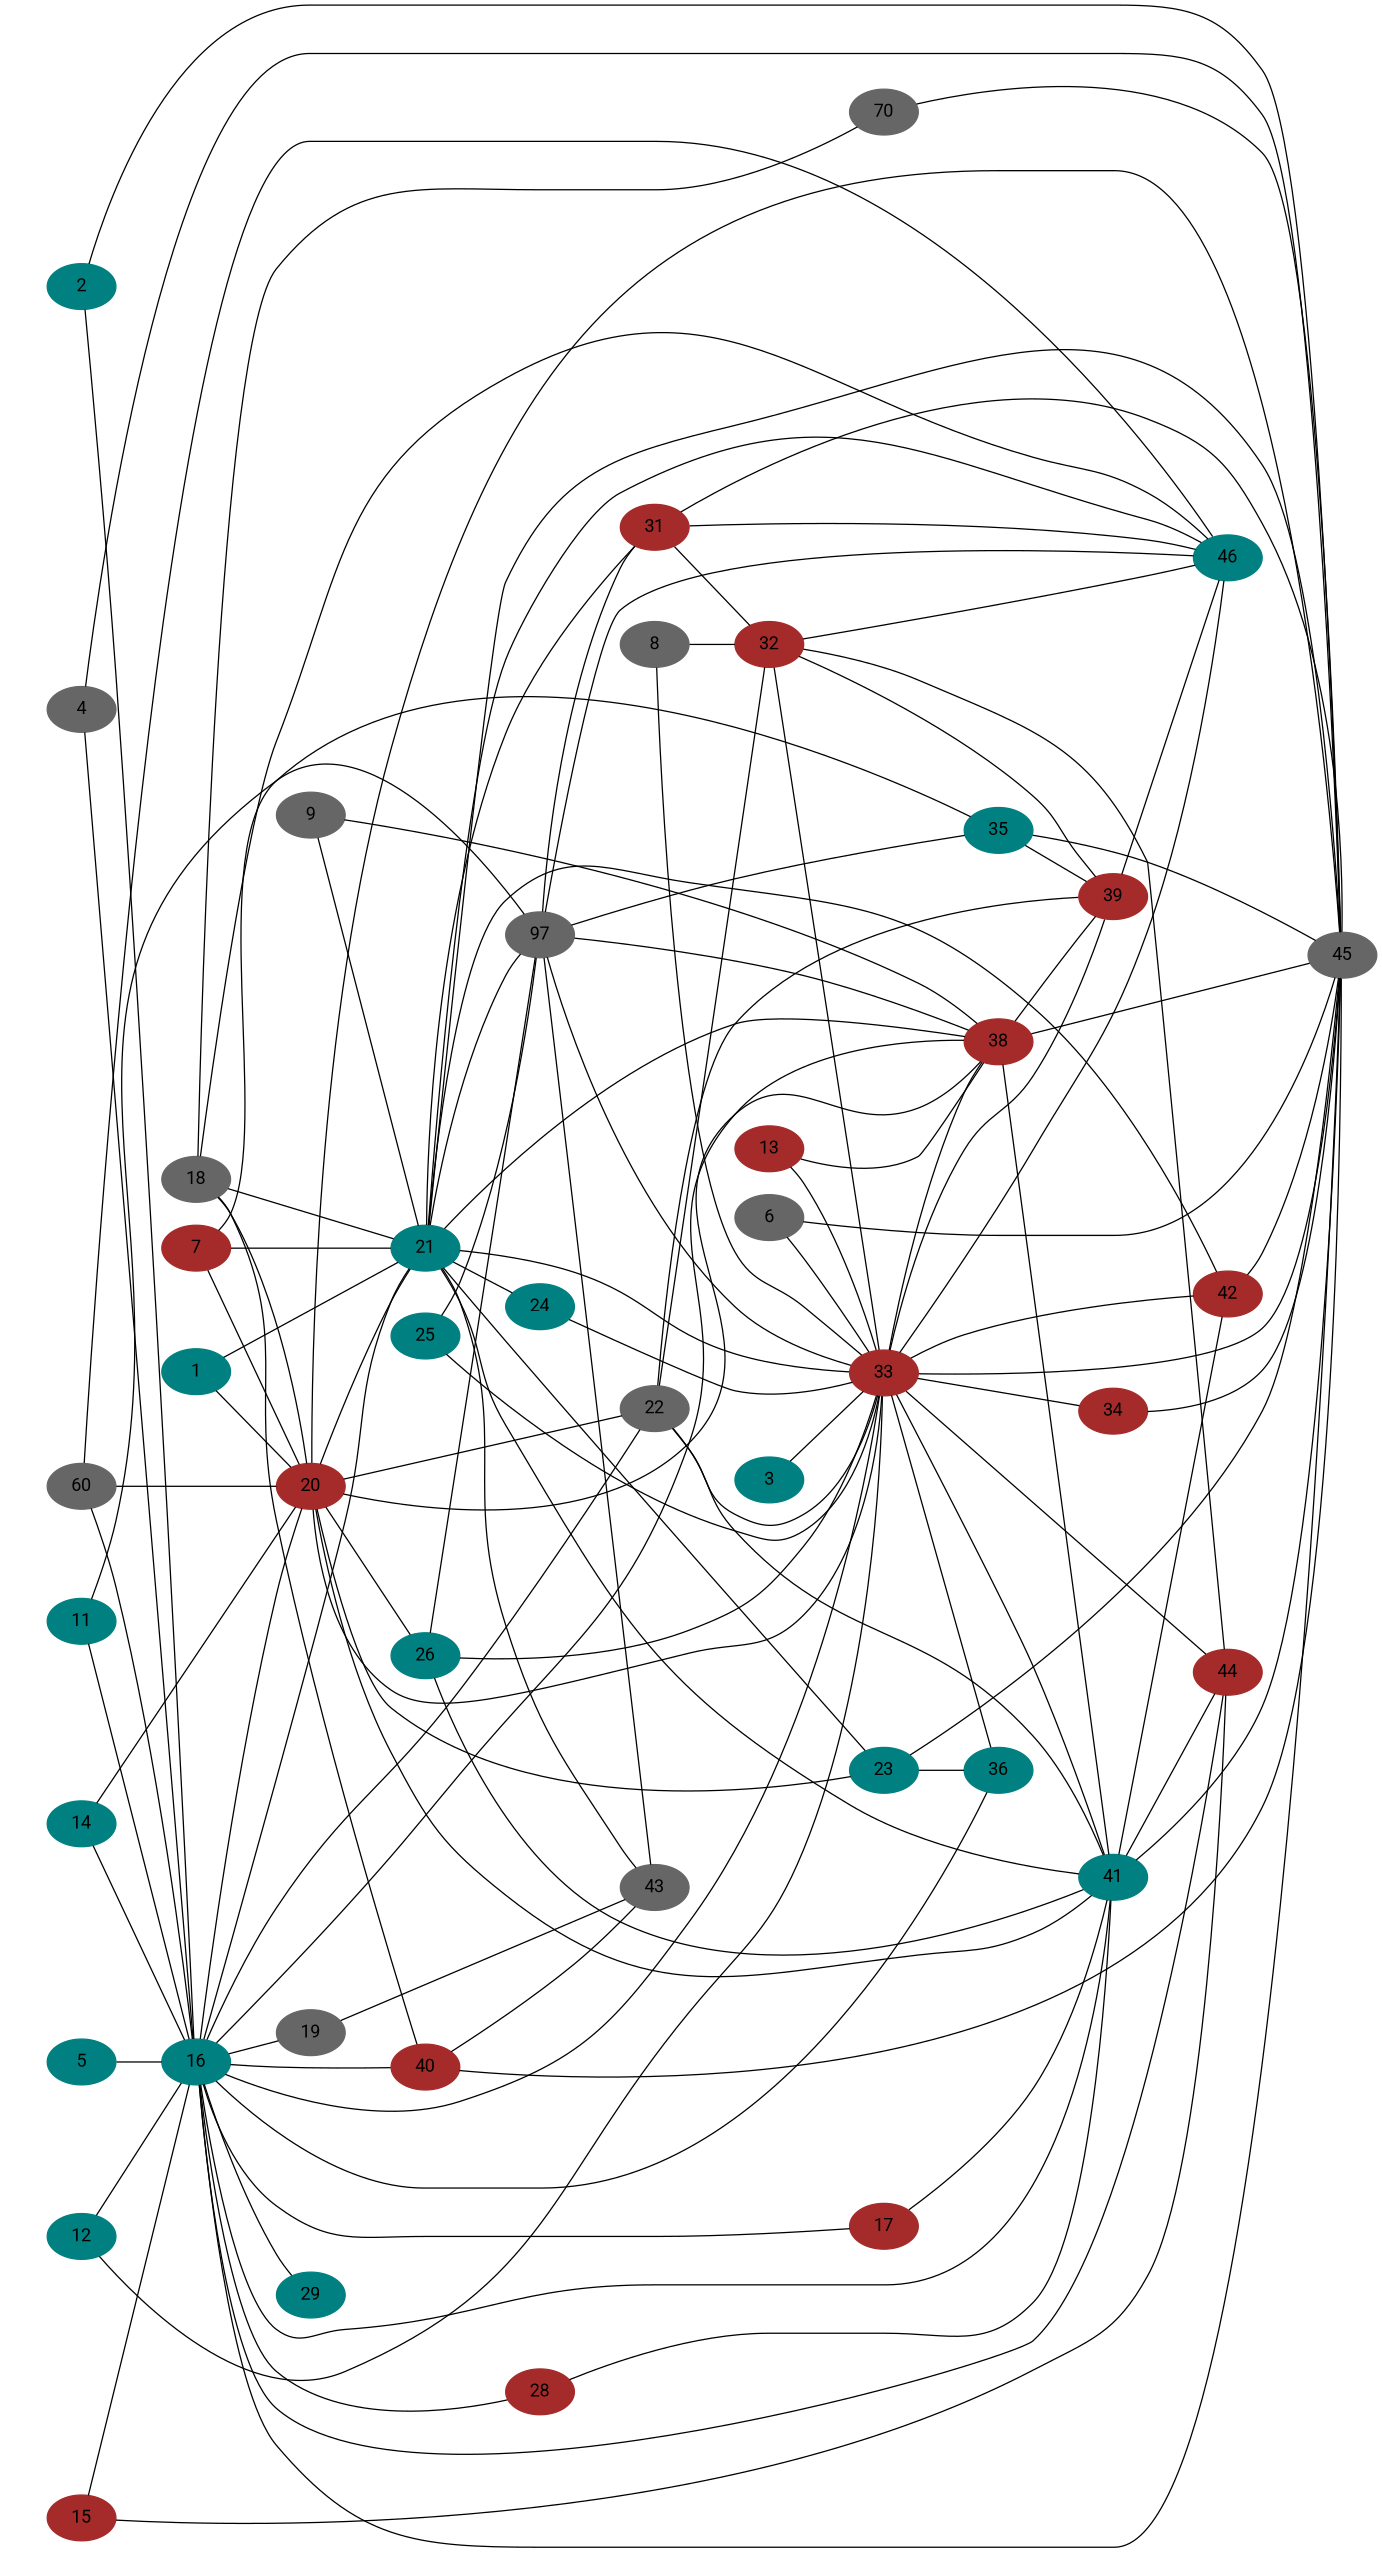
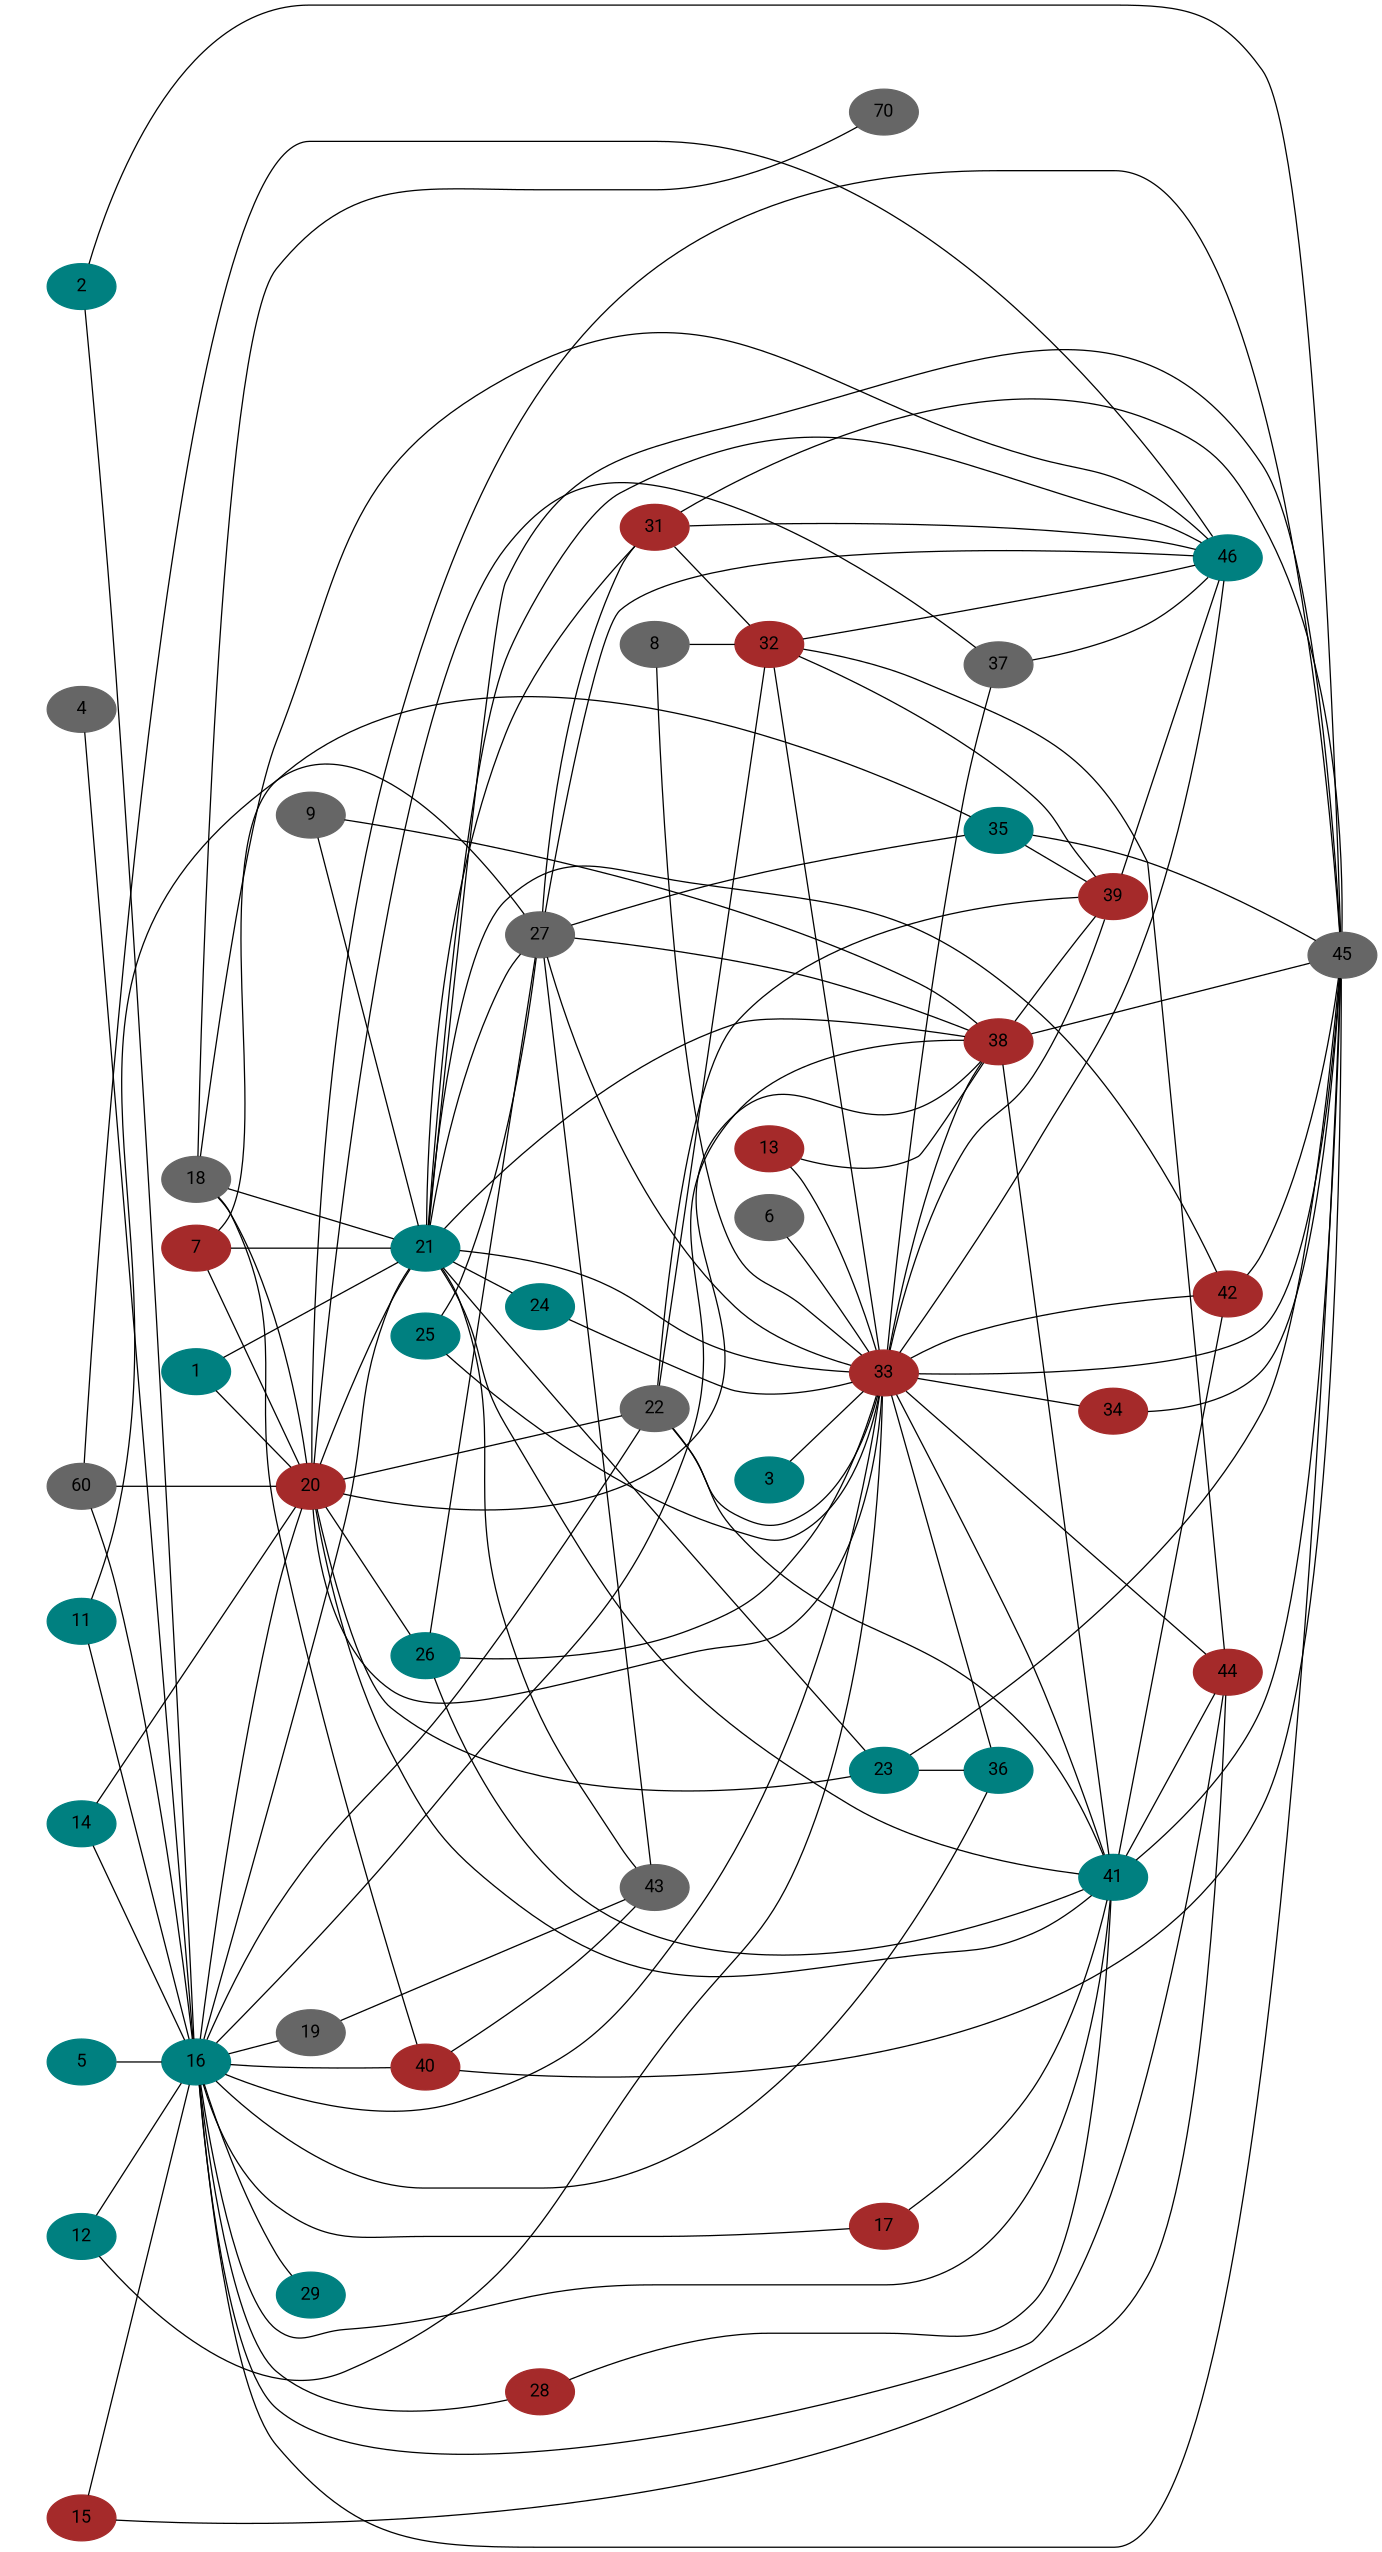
edge "4" -- "45": removed
edge "70" -- "45": removed
node "37": added
node "97": label "97" -> "27"
edge "45" -- "6": removed
